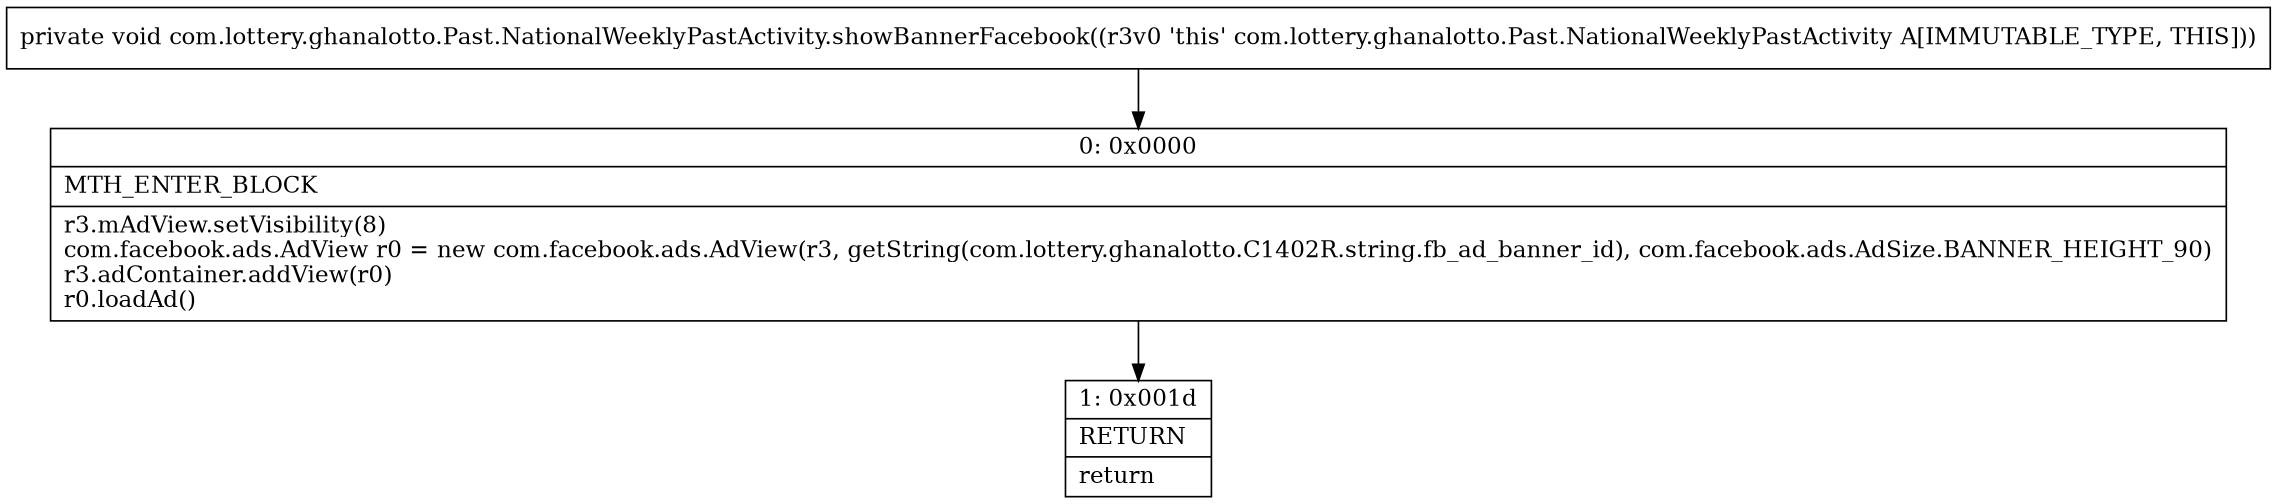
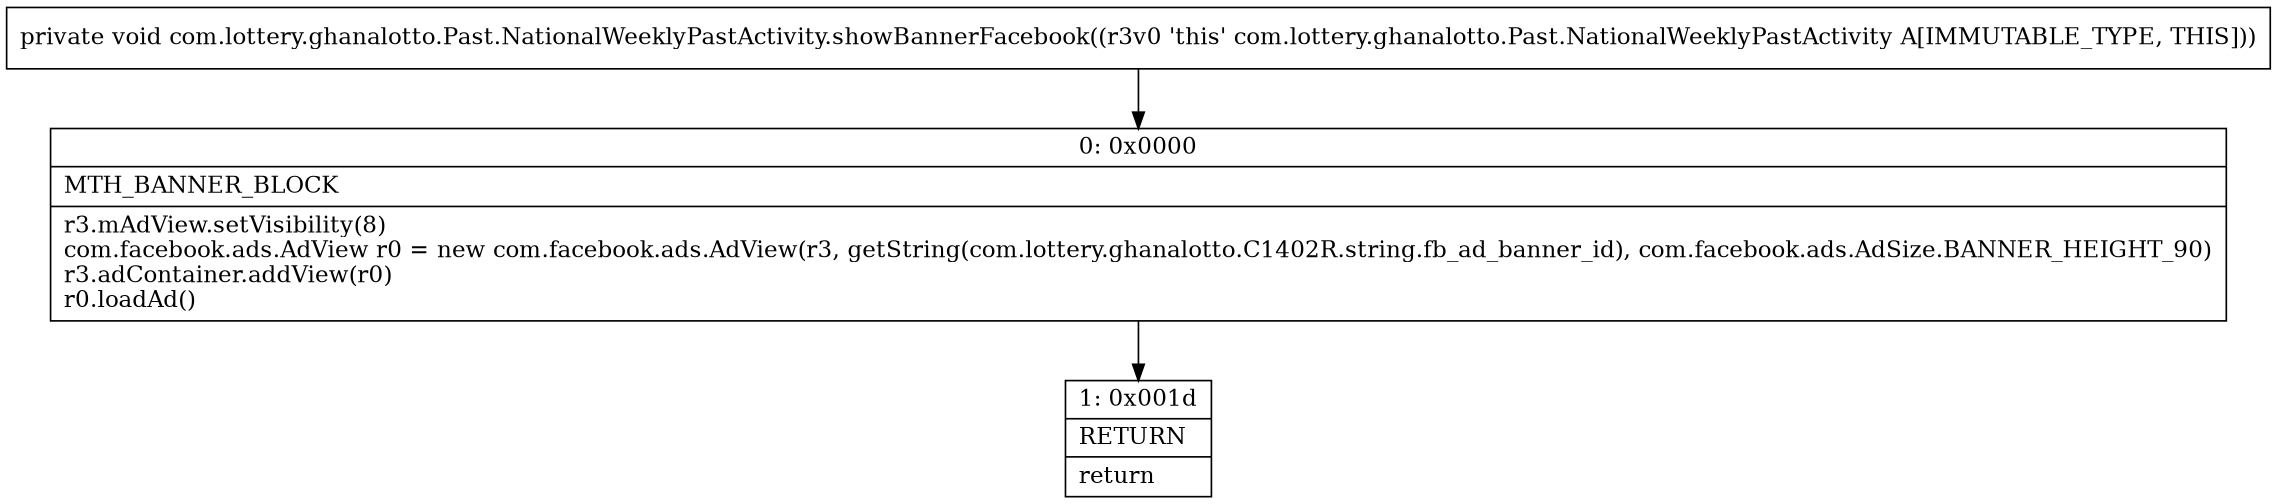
node "0: 0x0000": text "MTH_ENTER_BLOCK" -> "MTH_BANNER_BLOCK"
